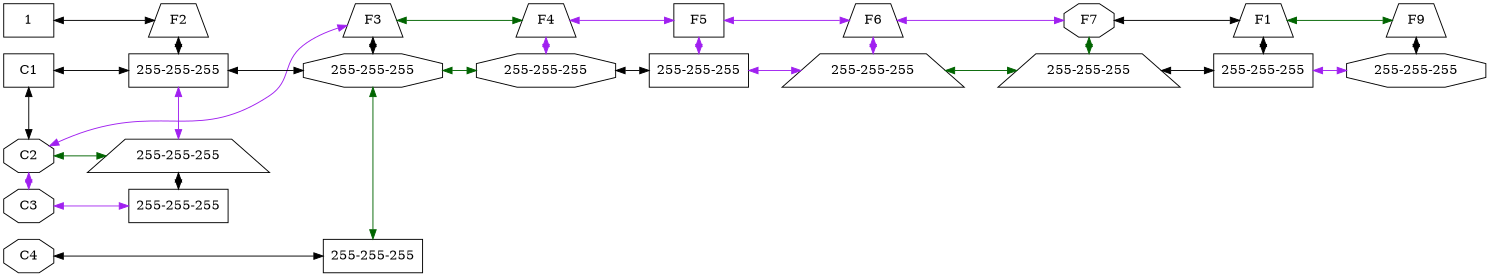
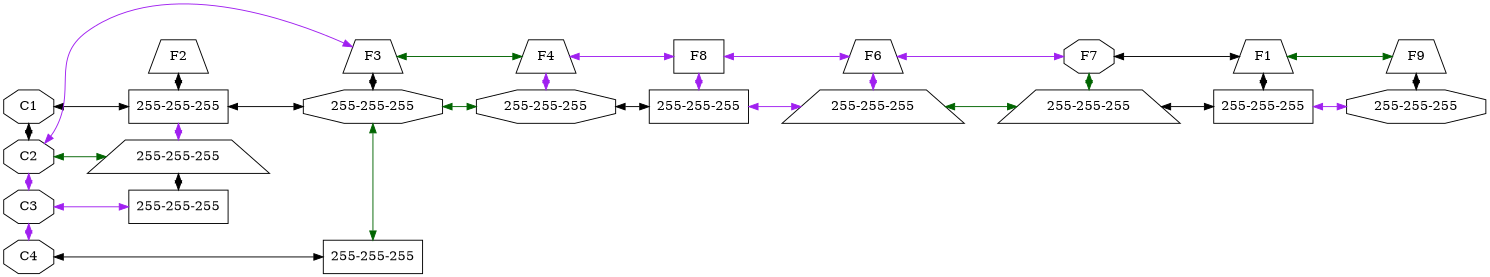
node "1": removed
node "F5": label "F5" -> "F8"
node "C1": shape box -> octagon
edge "C3" -- "C4": added
